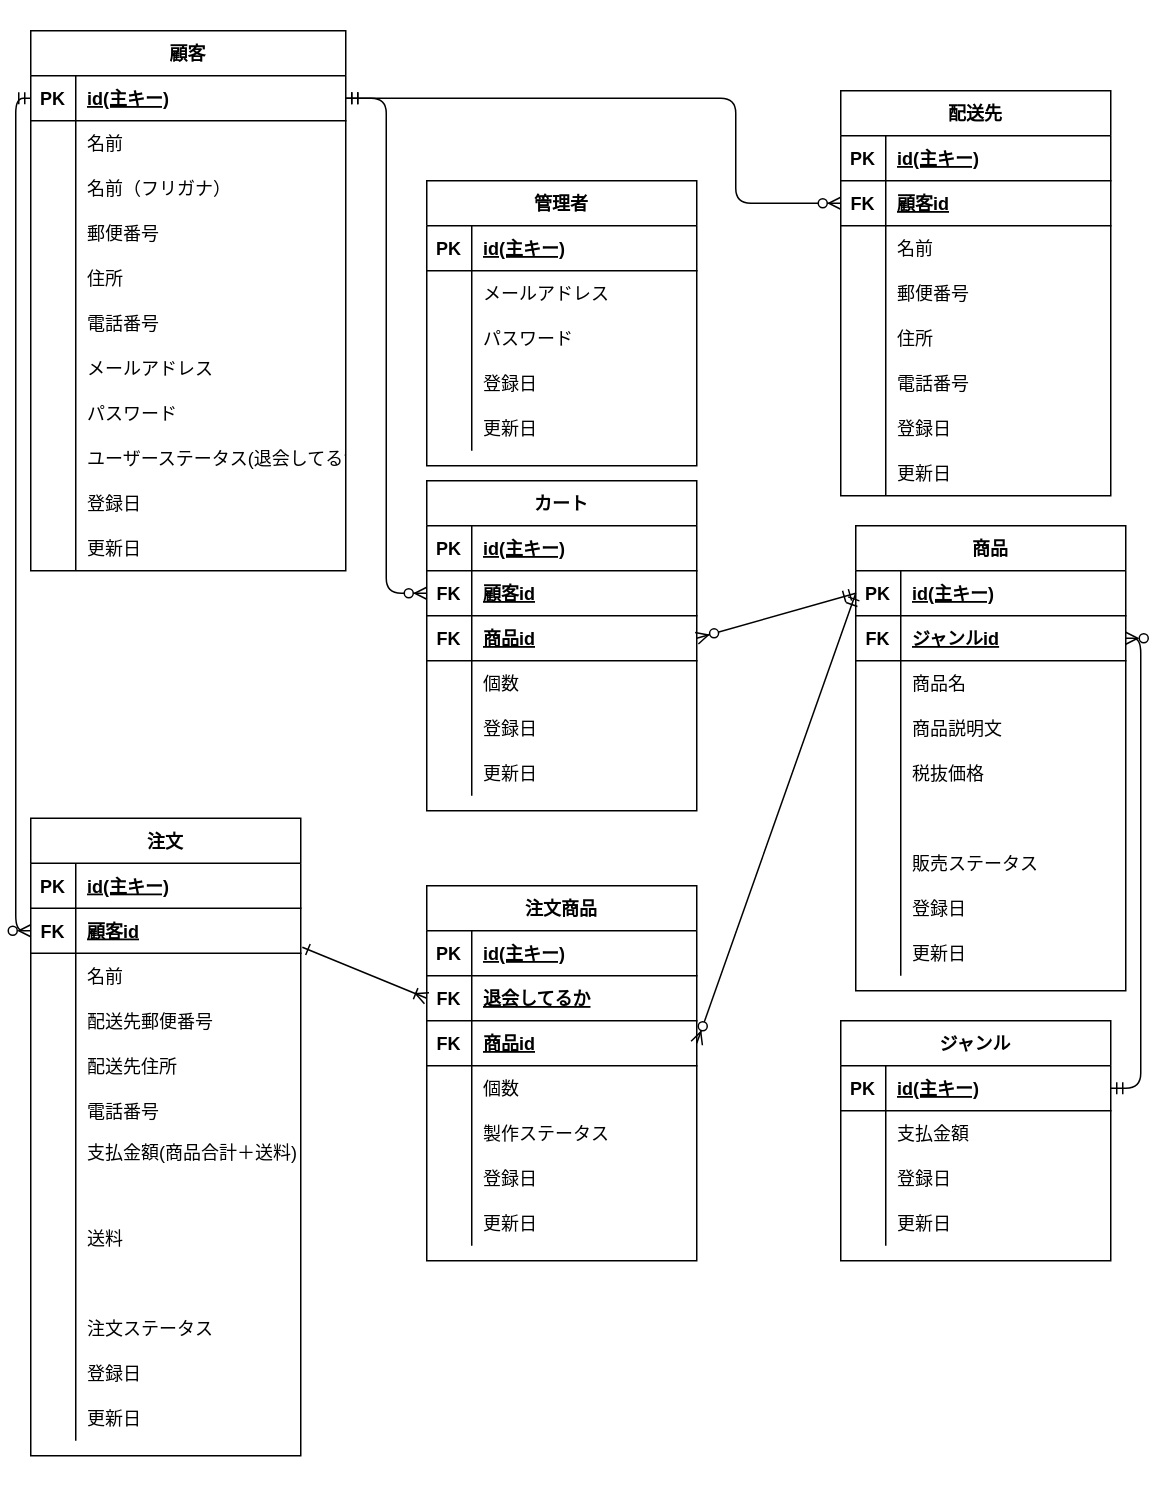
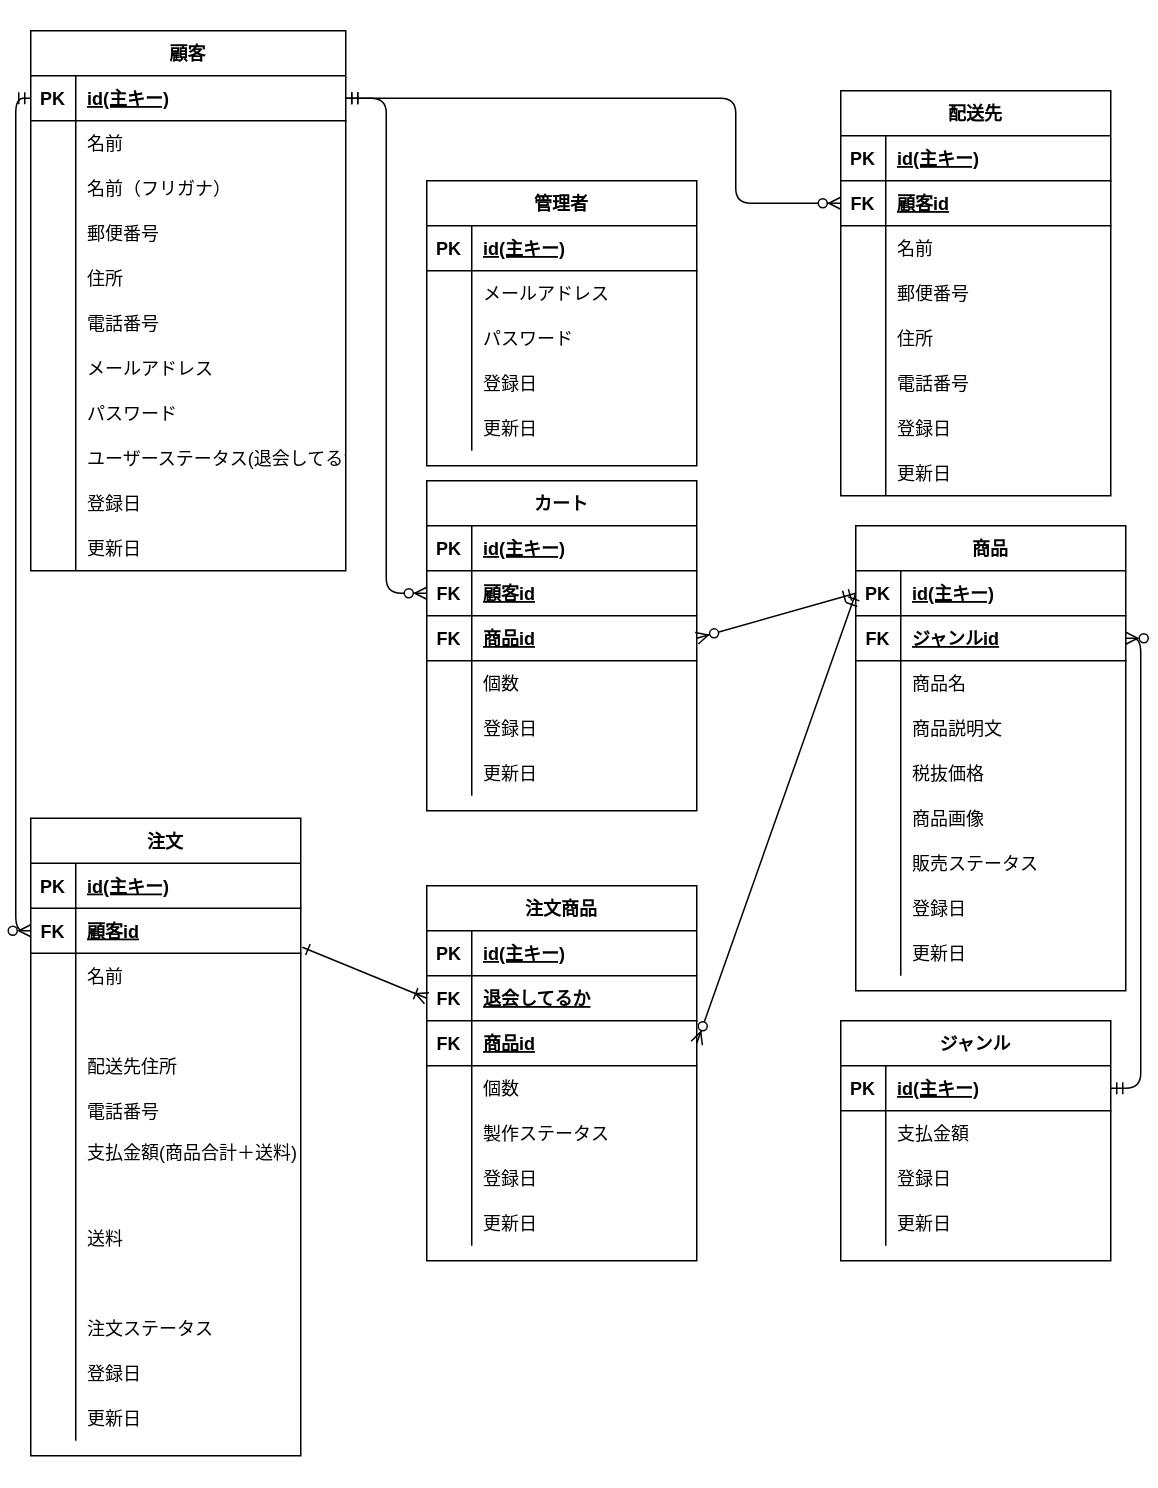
node "商品画像": added
node "配送先郵便番号": removed
